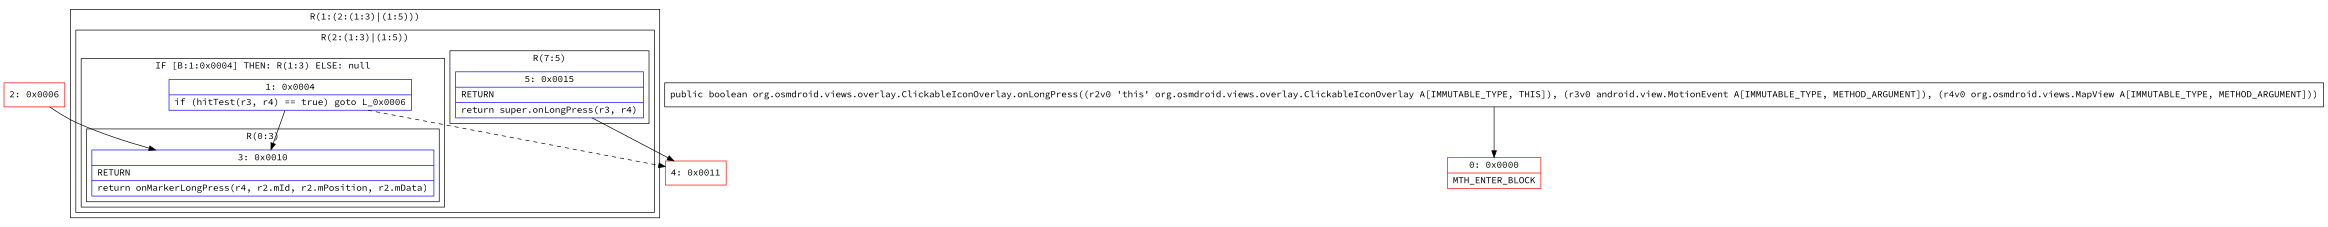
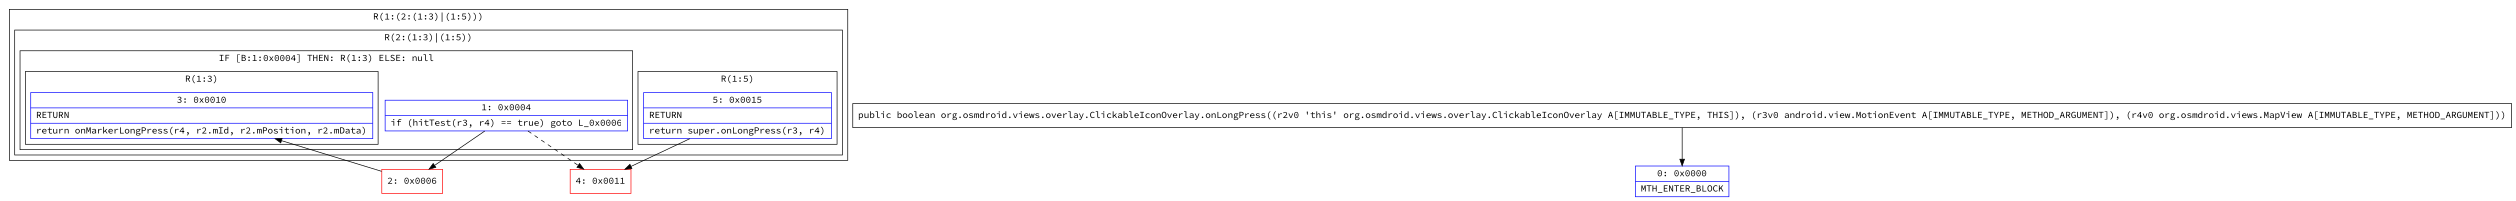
cluster "R(7:5)": label "R(7:5)" -> "R(1:5)"
edge "1: 0x0004" -> "3: 0x0010": now "1: 0x0004" -> "2: 0x0006"
cluster "R(0:3)": label "R(0:3)" -> "R(1:3)"
node "0: 0x0000": color red -> blue
